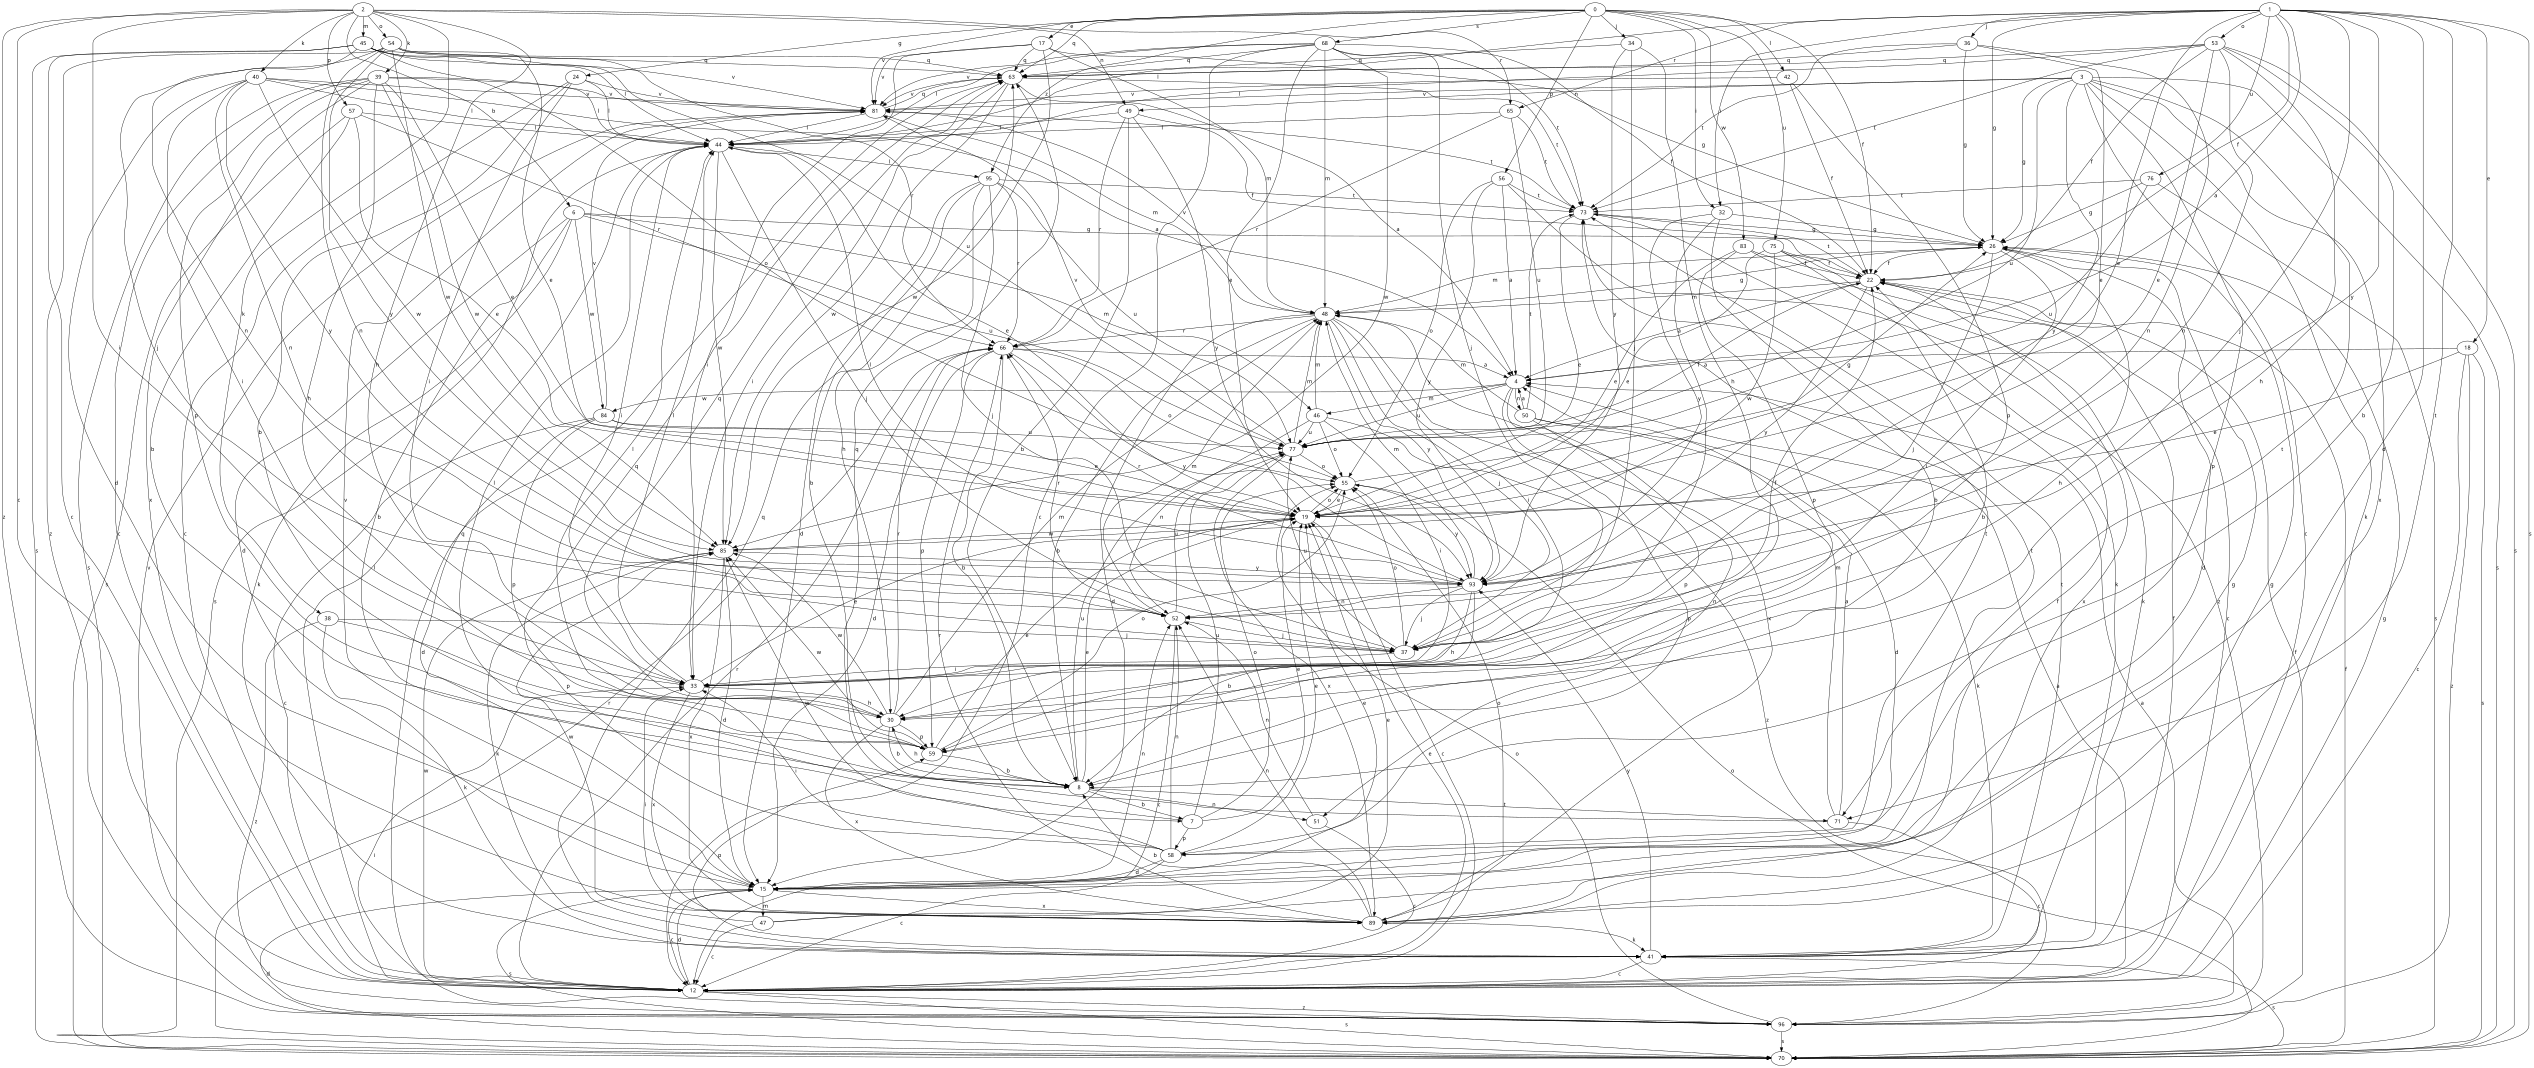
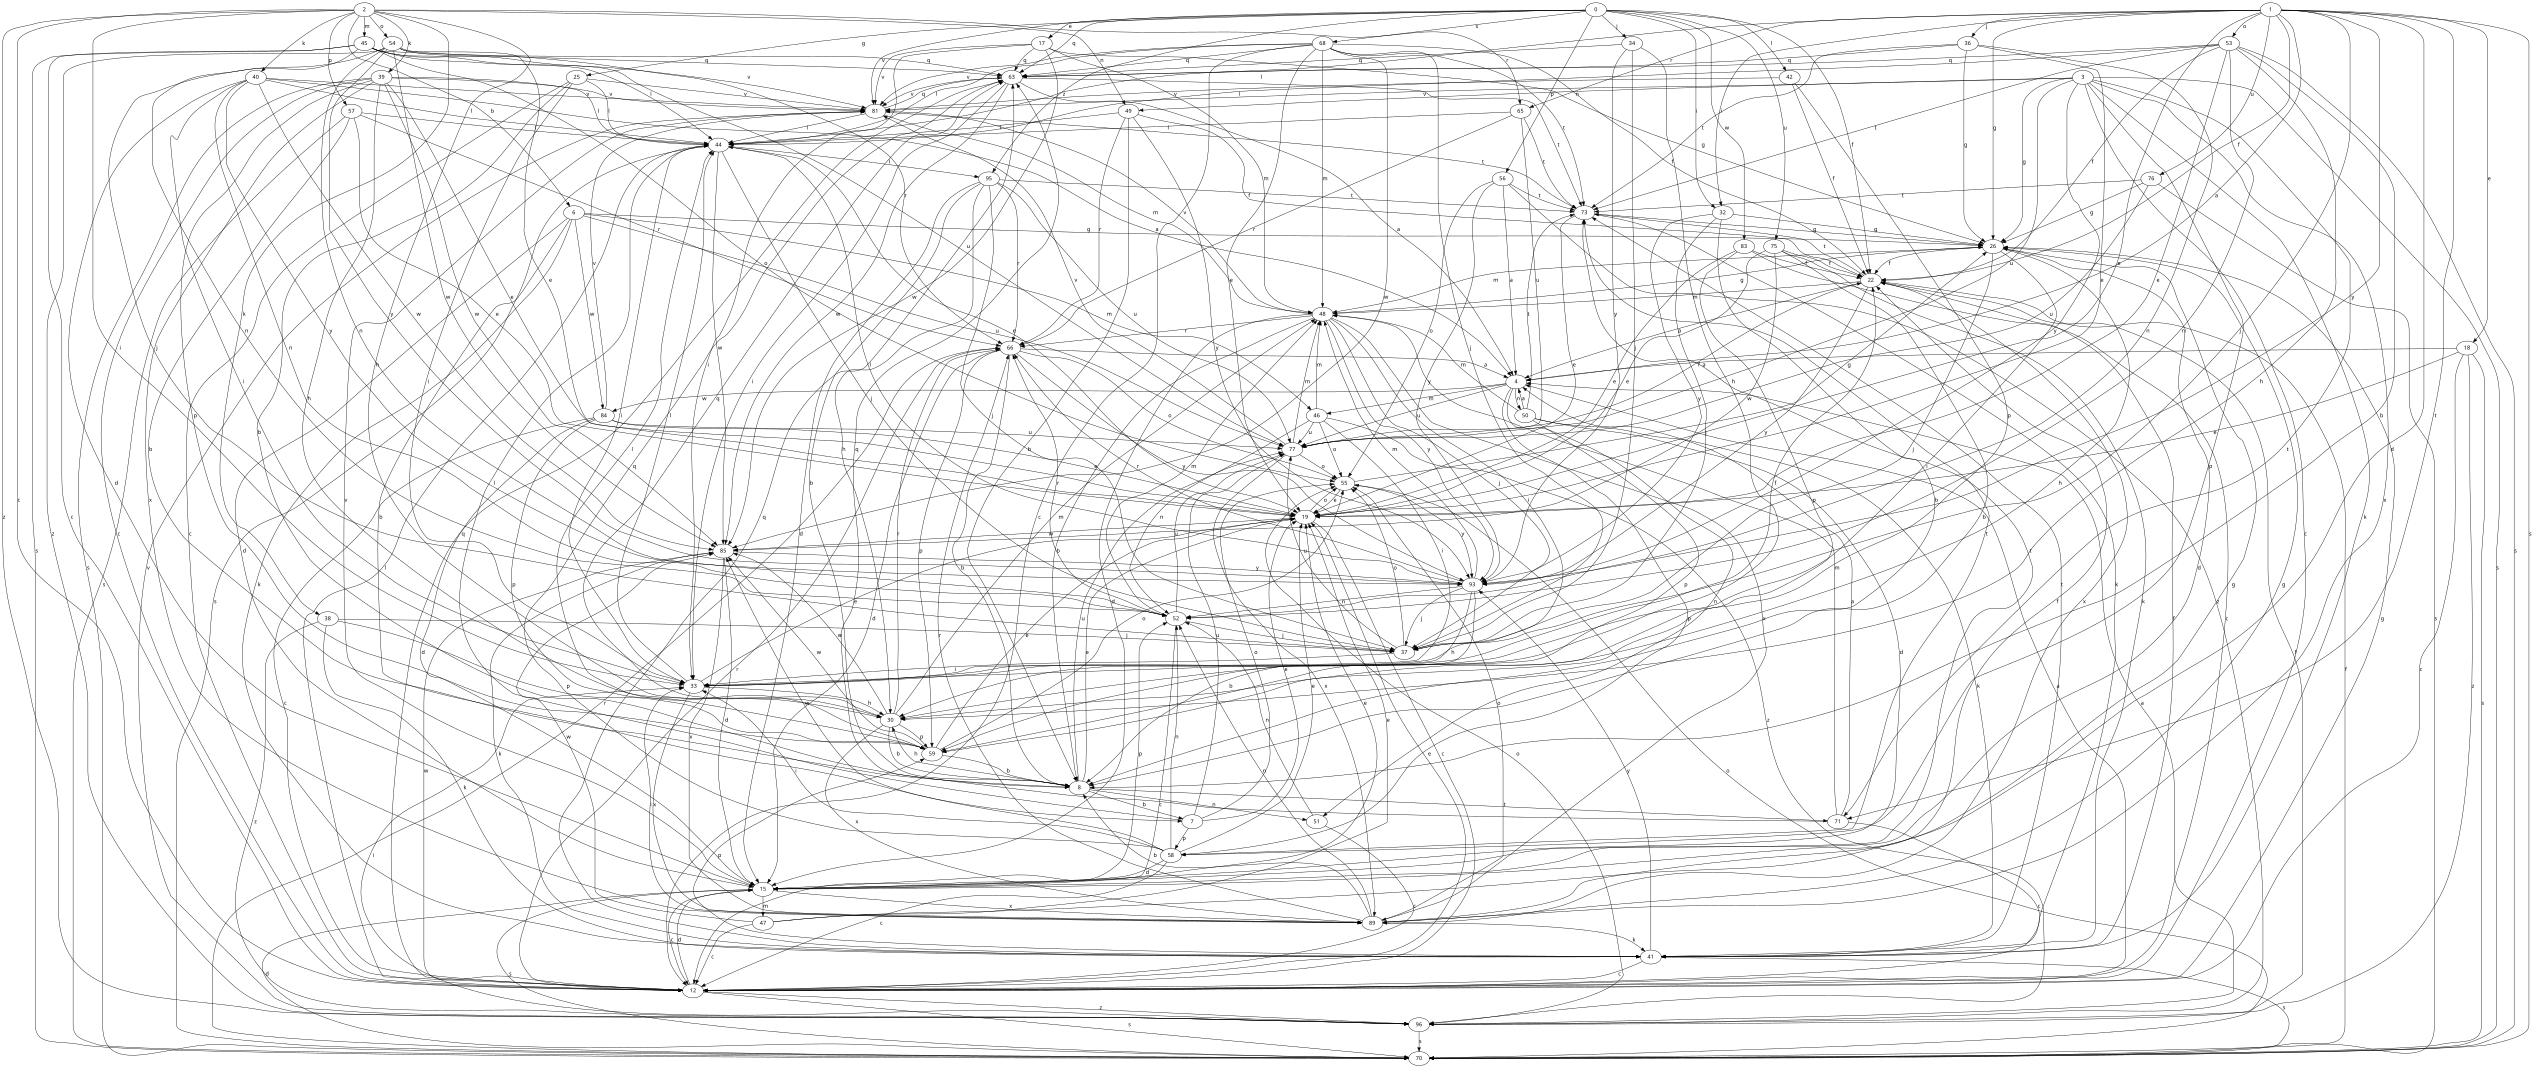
node "24": label "24" -> "25"
edge "15" -> "52": label "n" -> "p"
